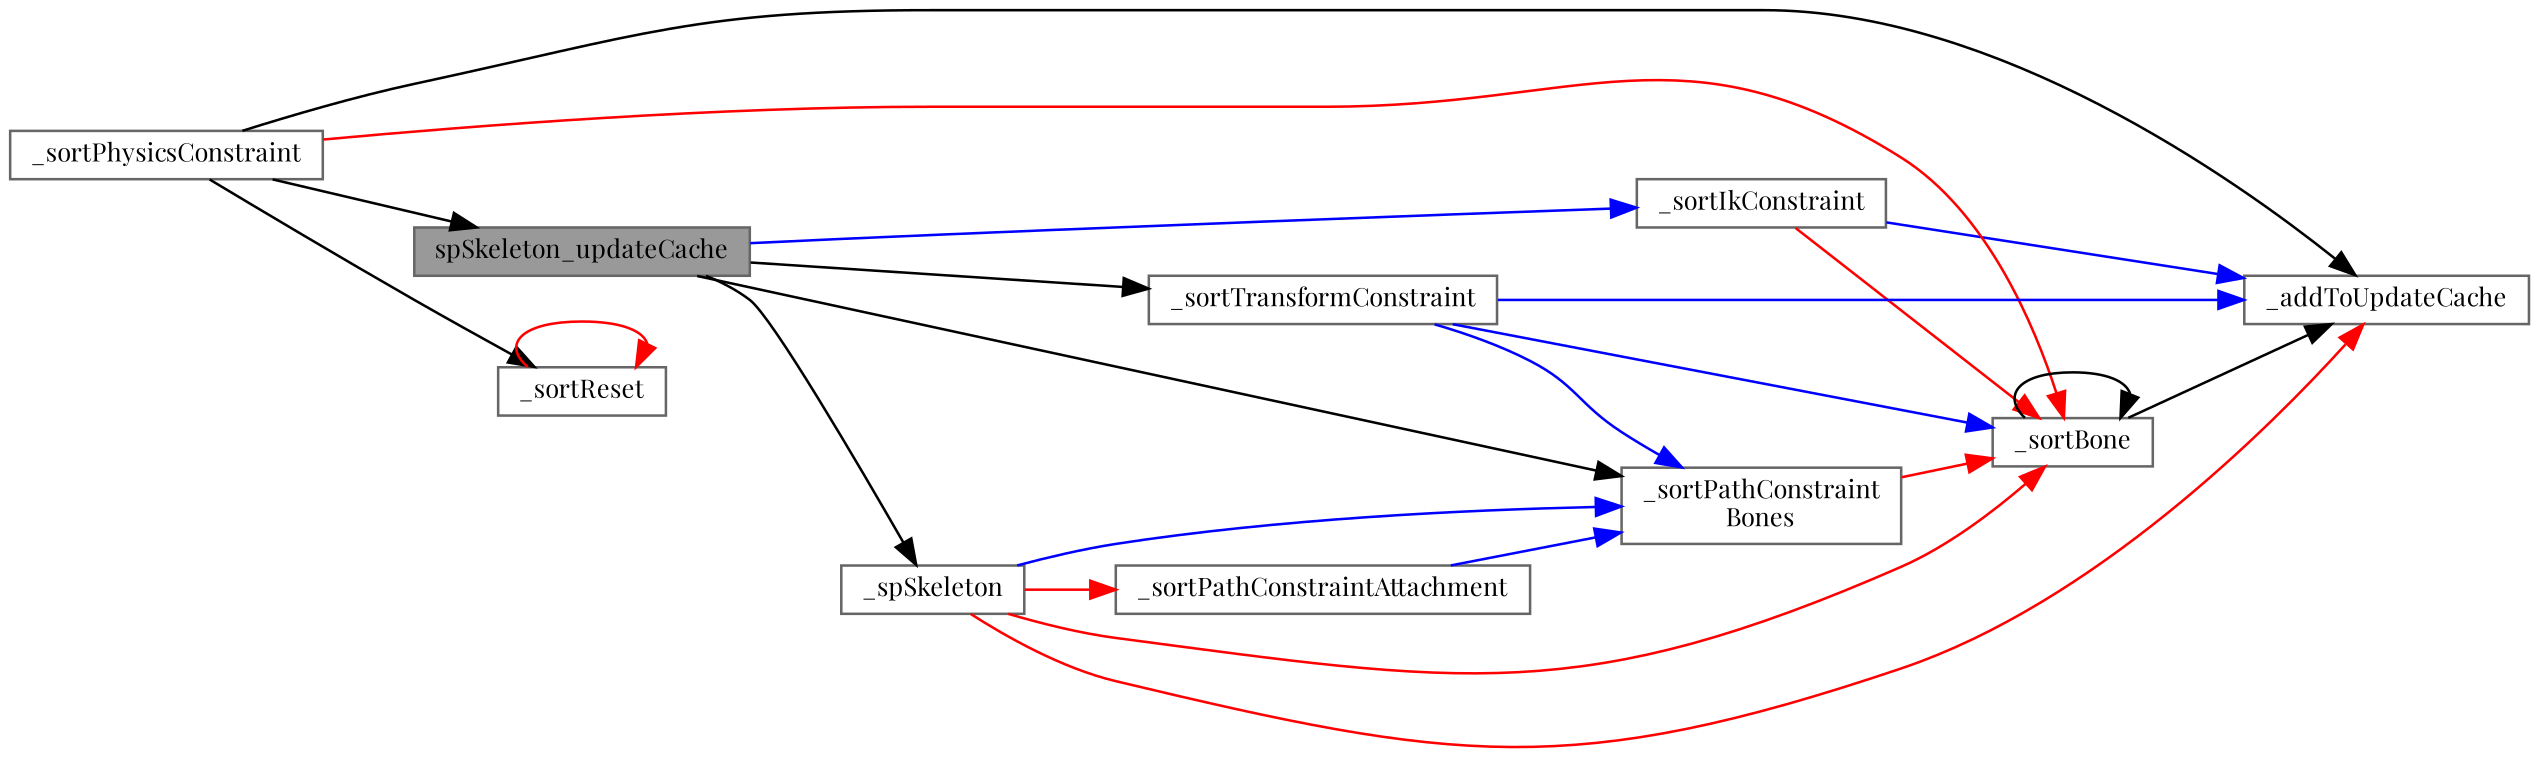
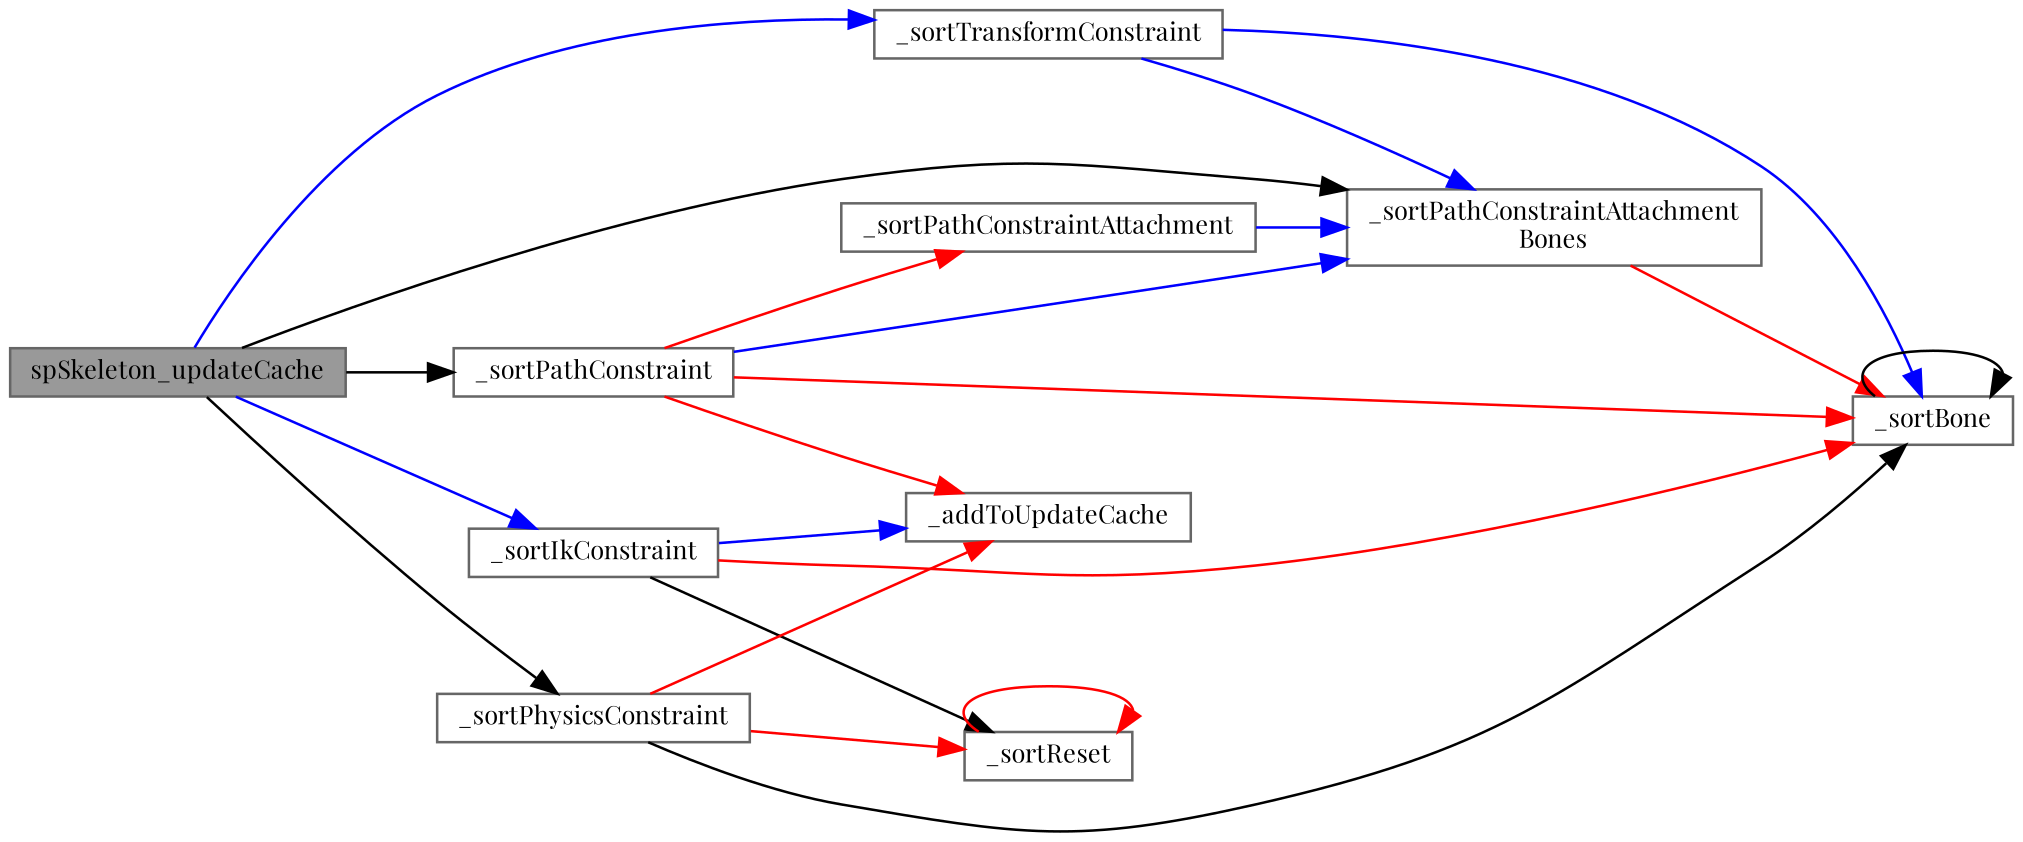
edge "_sortPhysicsConstraint" -> "_addToUpdateCache": color black -> red
edge "_sortPhysicsConstraint" -> "_sortBone": color red -> black
edge "_sortPhysicsConstraint" -> "spSkeleton_updateCache": reversed
edge "_sortPhysicsConstraint" -> "_sortReset": color black -> red
edge "spSkeleton_updateCache" -> "_sortTransformConstraint": color black -> blue
edge "_sortTransformConstraint" -> "_addToUpdateCache": removed
edge "_sortBone" -> "_addToUpdateCache": removed
node "_sortPathConstraint Bones": label "_sortPathConstraint Bones" -> "_sortPathConstraintAttachment Bones"
node "_spSkeleton": label "_spSkeleton" -> "_sortPathConstraint"
edge "_sortIkConstraint" -> "_sortReset": added
